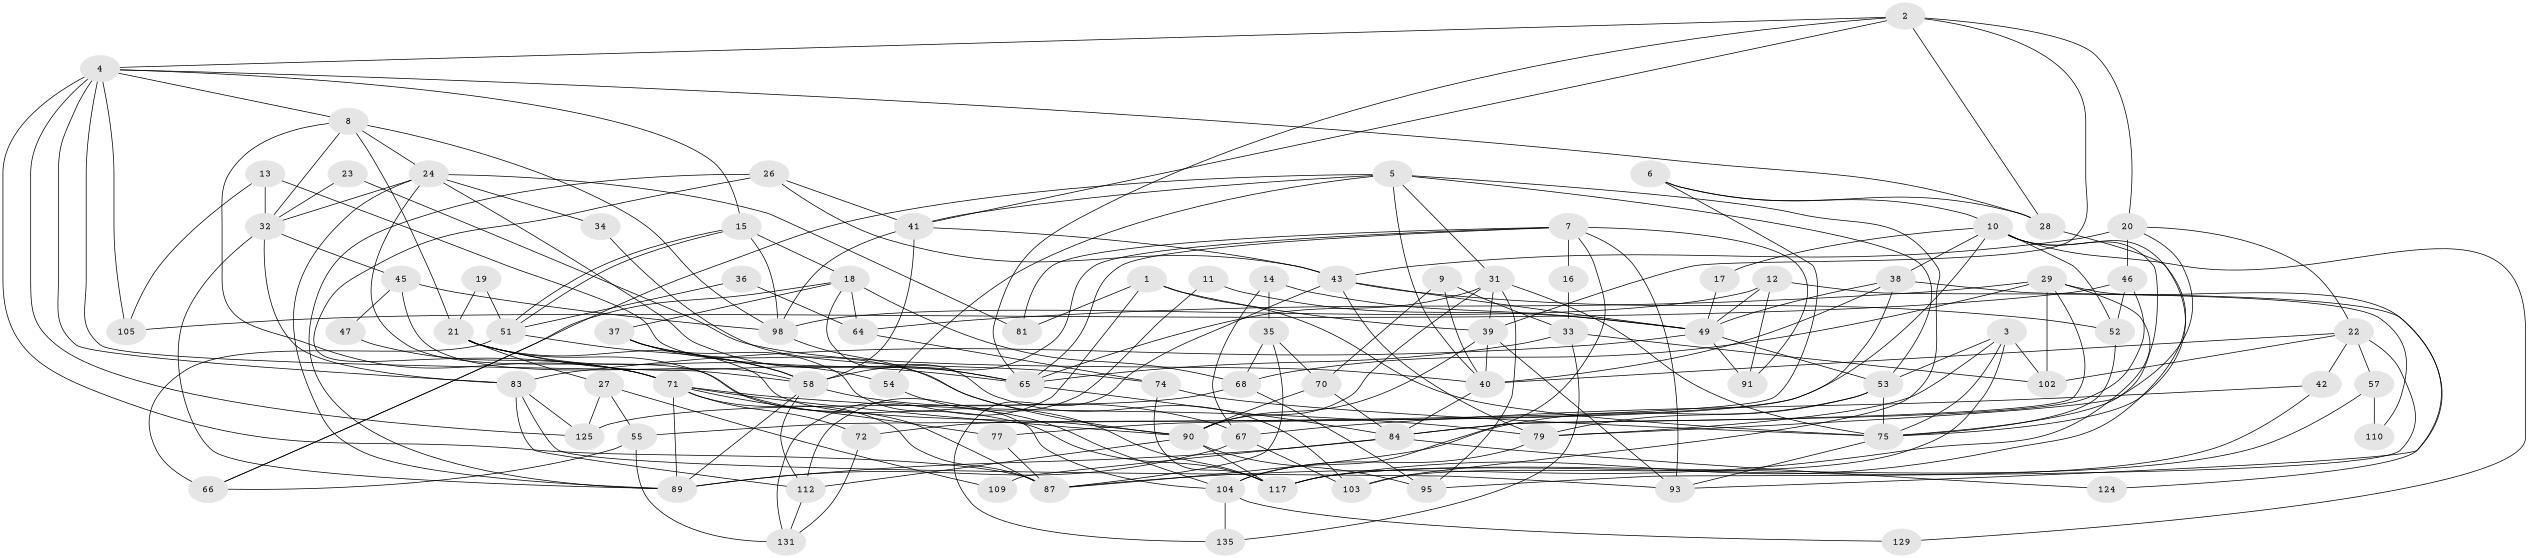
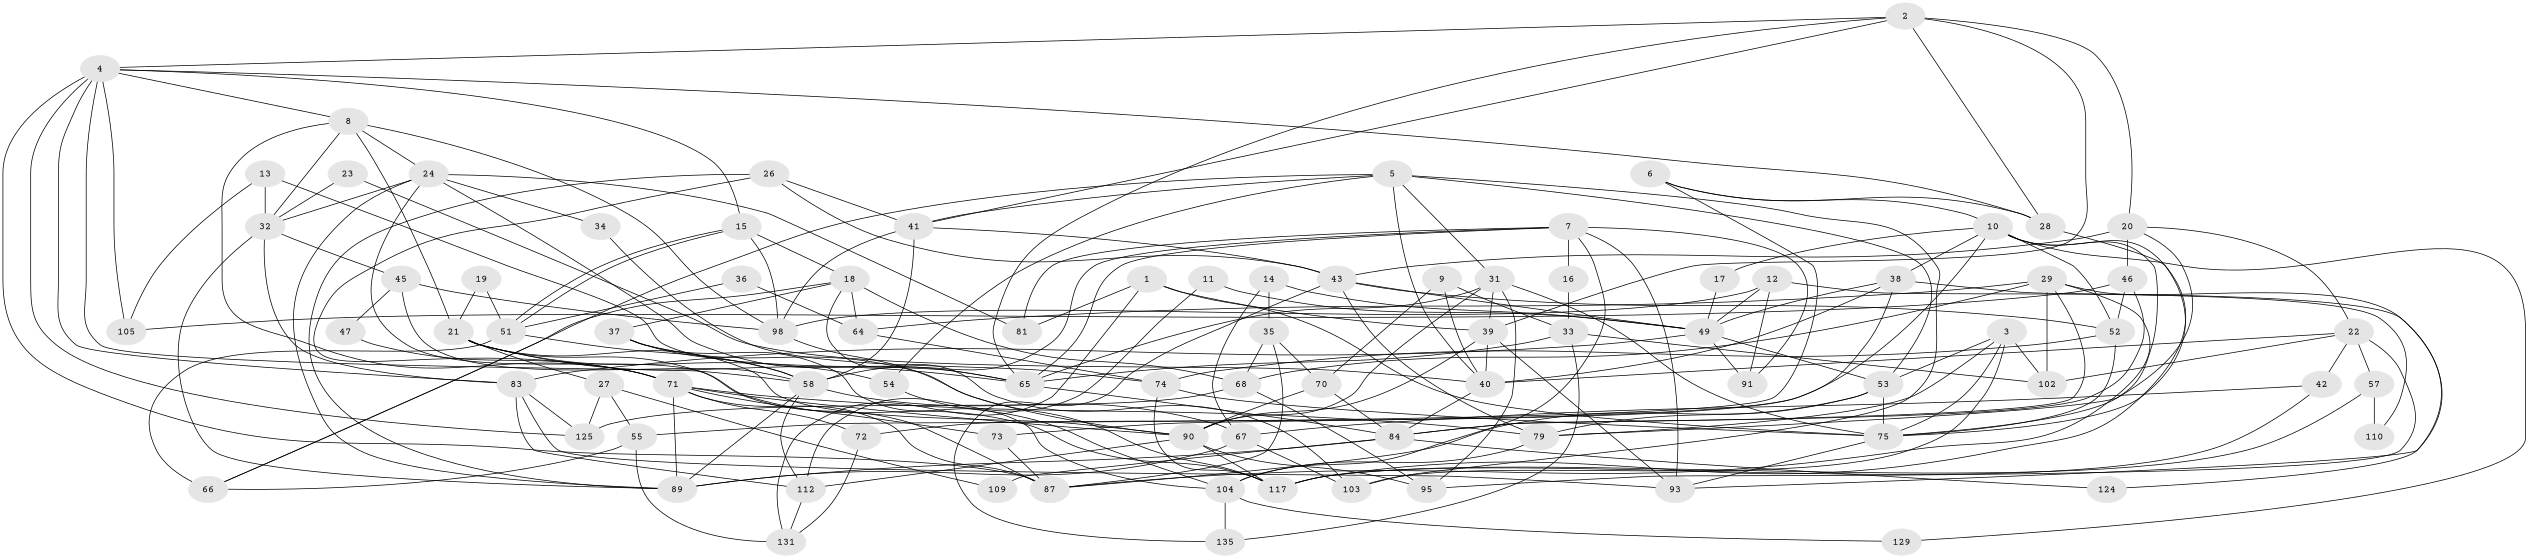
edge "52" -- "74": added
node "77": label "77" -> "73"
